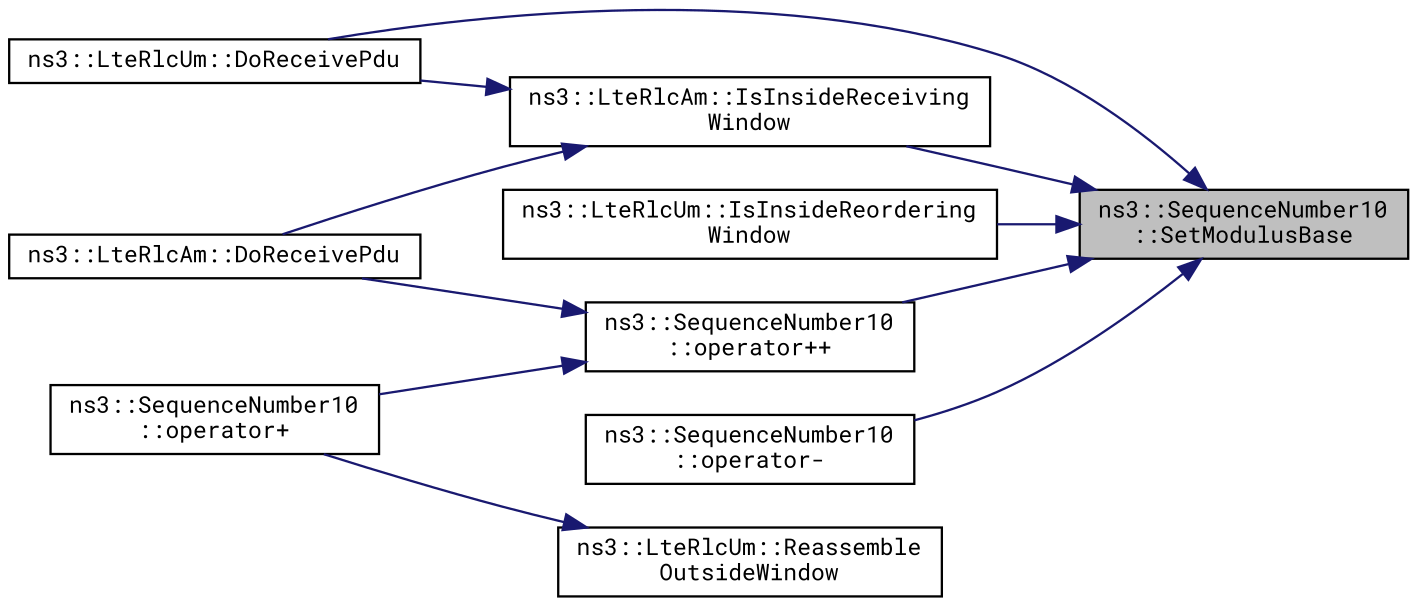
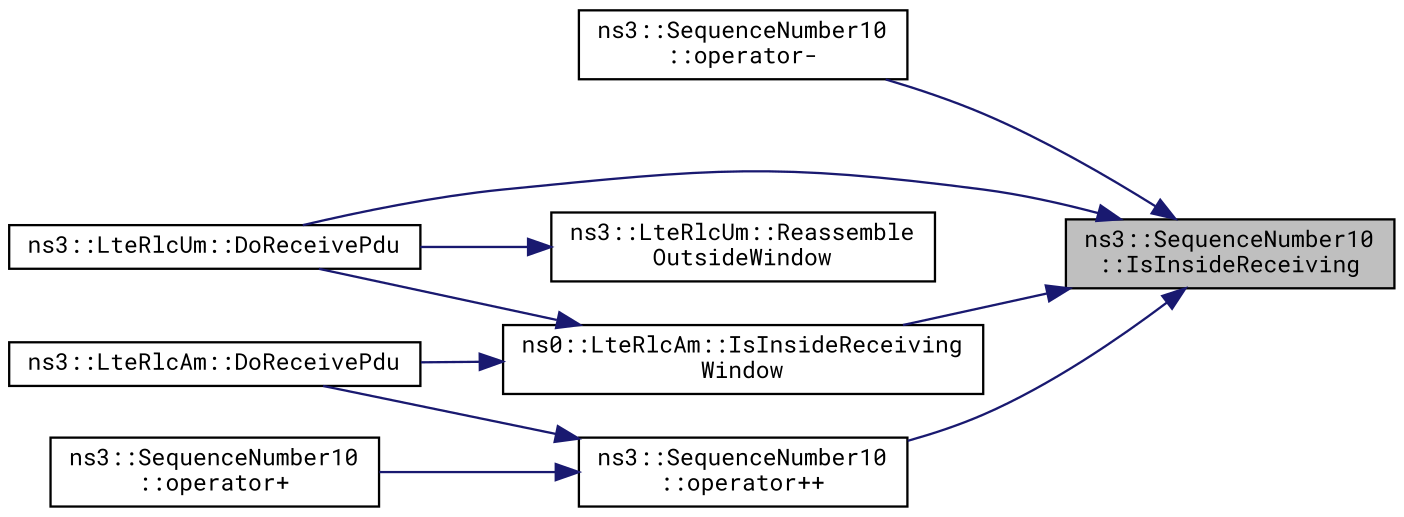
node "ns3::LteRlcAm::IsInsideReceiving Window": label "ns3::LteRlcAm::IsInsideReceiving Window" -> "ns0::LteRlcAm::IsInsideReceiving Window"
node "ns3::LteRlcUm::IsInsideReordering Window": removed
node "ns3::SequenceNumber10 ::SetModulusBase": label "ns3::SequenceNumber10 ::SetModulusBase" -> "ns3::SequenceNumber10 ::IsInsideReceiving"
edge "ns3::SequenceNumber10 ::operator+" -> "ns3::LteRlcUm::Reassemble OutsideWindow": now "ns3::LteRlcUm::DoReceivePdu" -> "ns3::LteRlcUm::Reassemble OutsideWindow"
